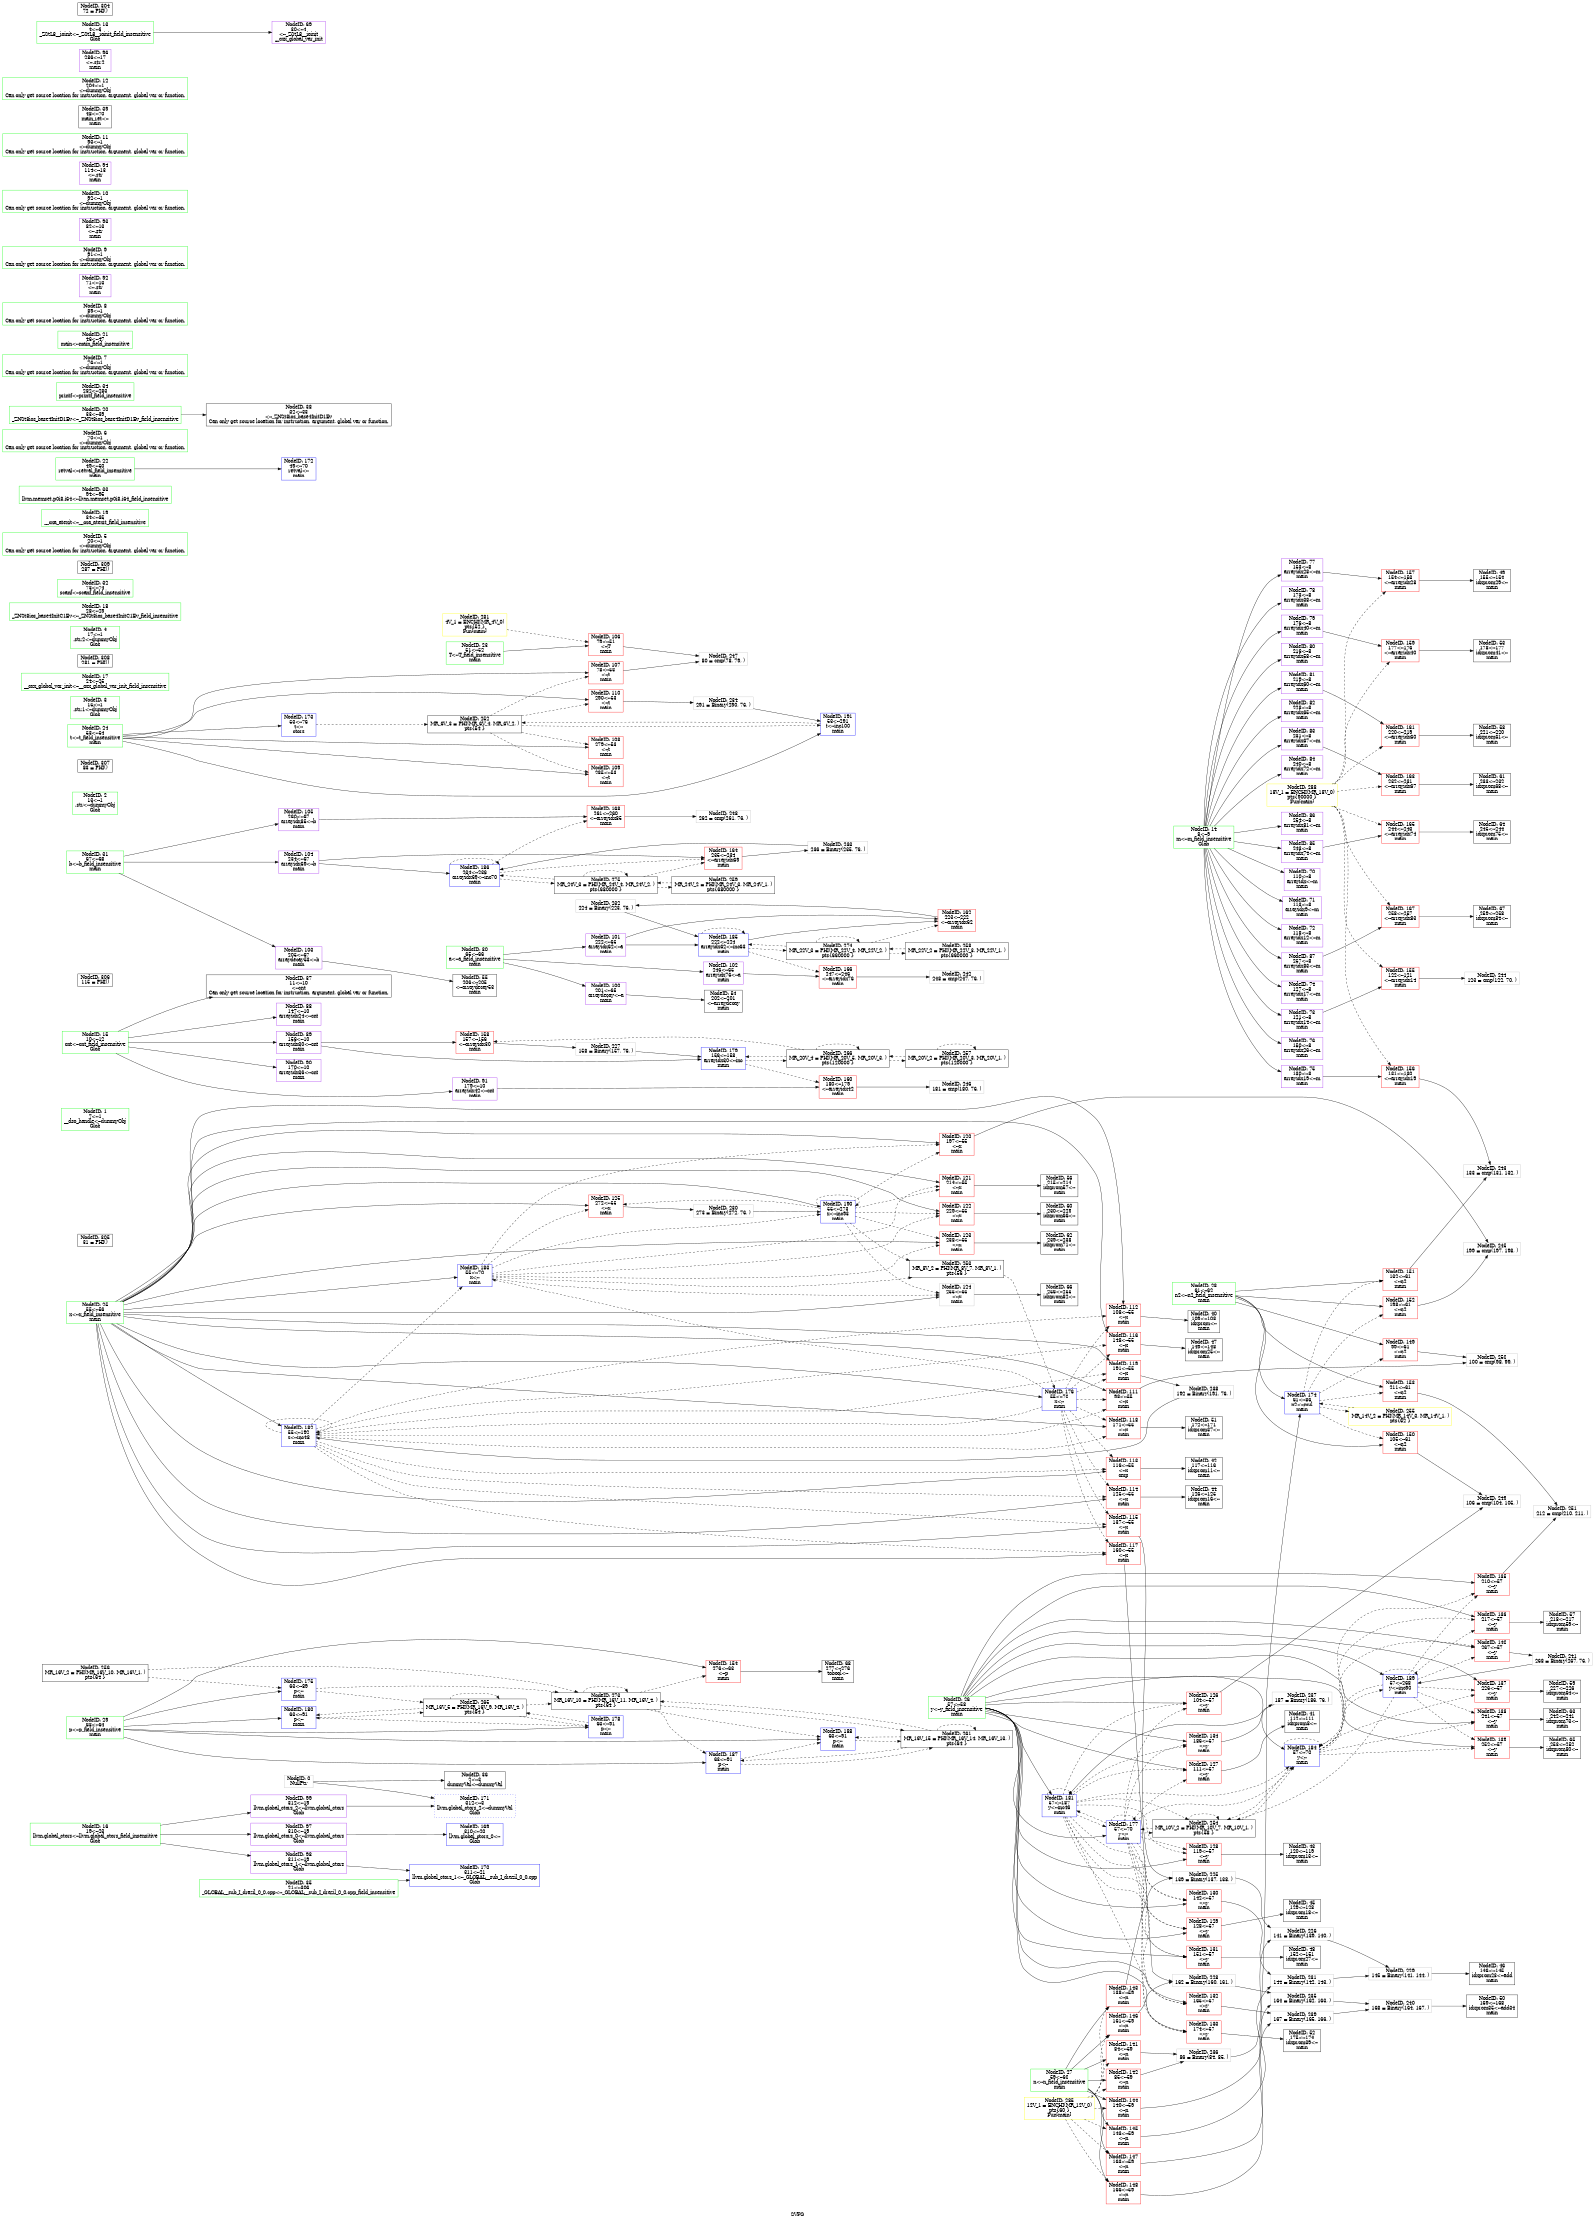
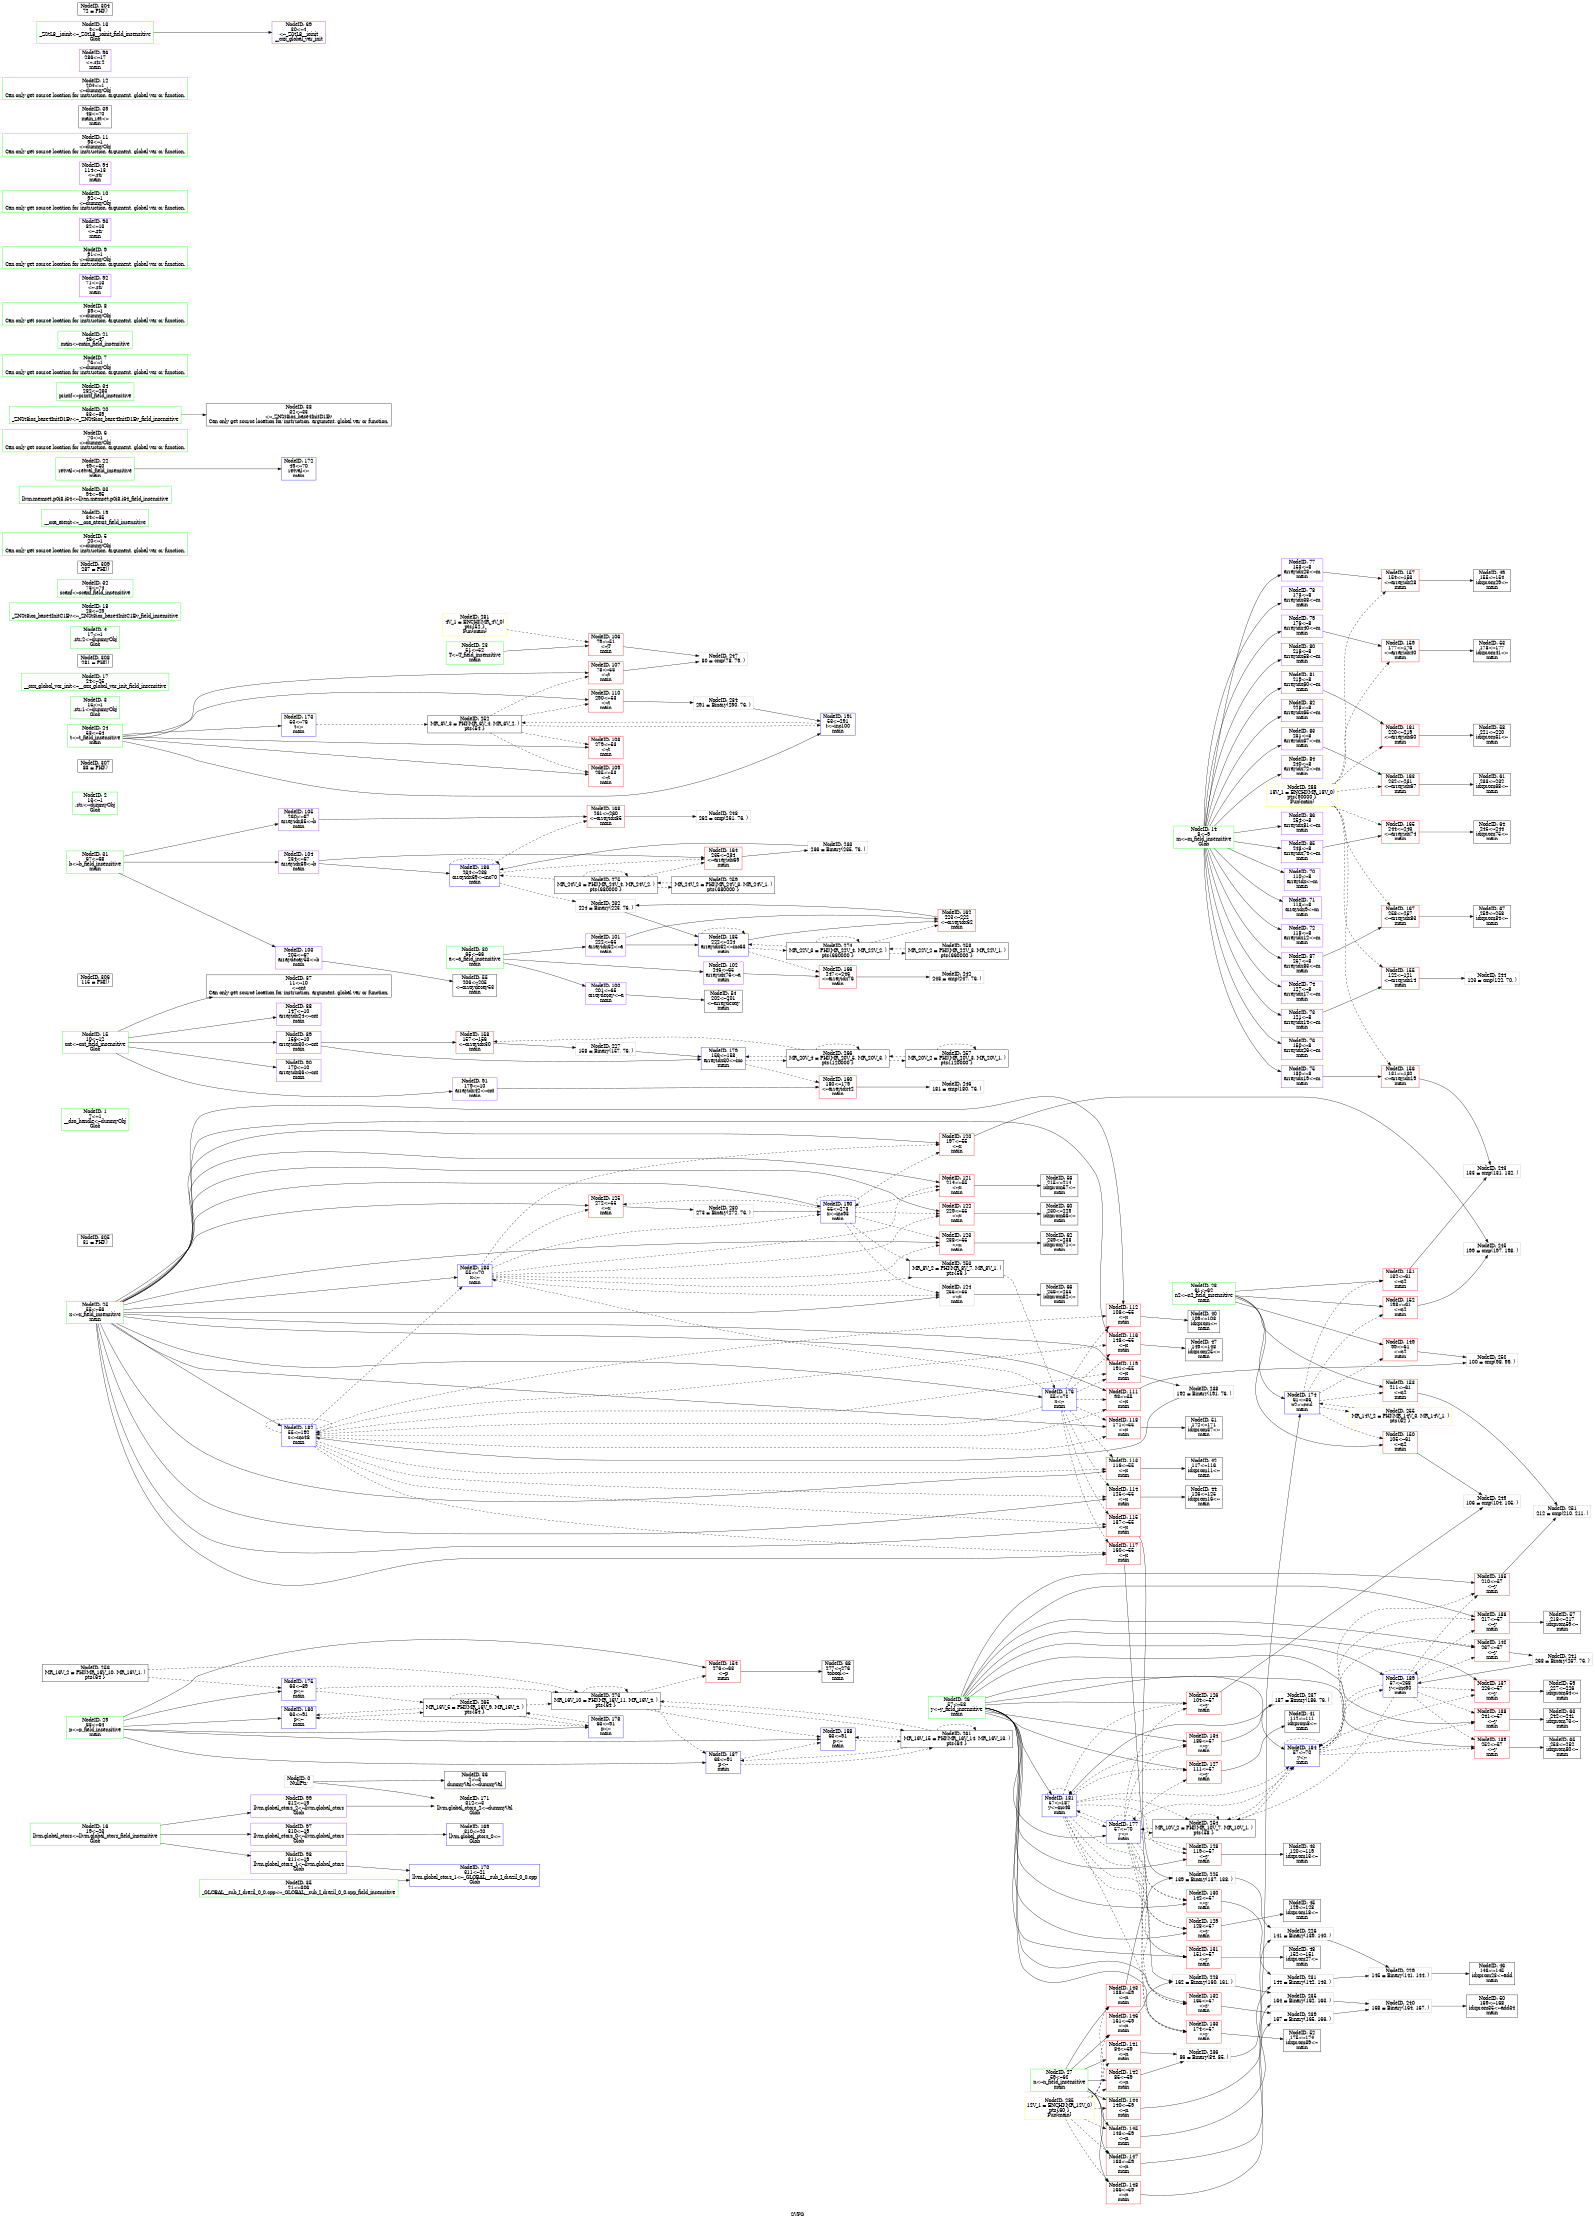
node "NodeID: 173": text "ctors" -> "main"
edge "NodeID: 186" -> "NodeID: 275": now "NodeID: 186" -> "NodeID: 232"
node "NodeID: 113": text "cmp" -> "main"
node "NodeID: 171": color blue -> yellow
